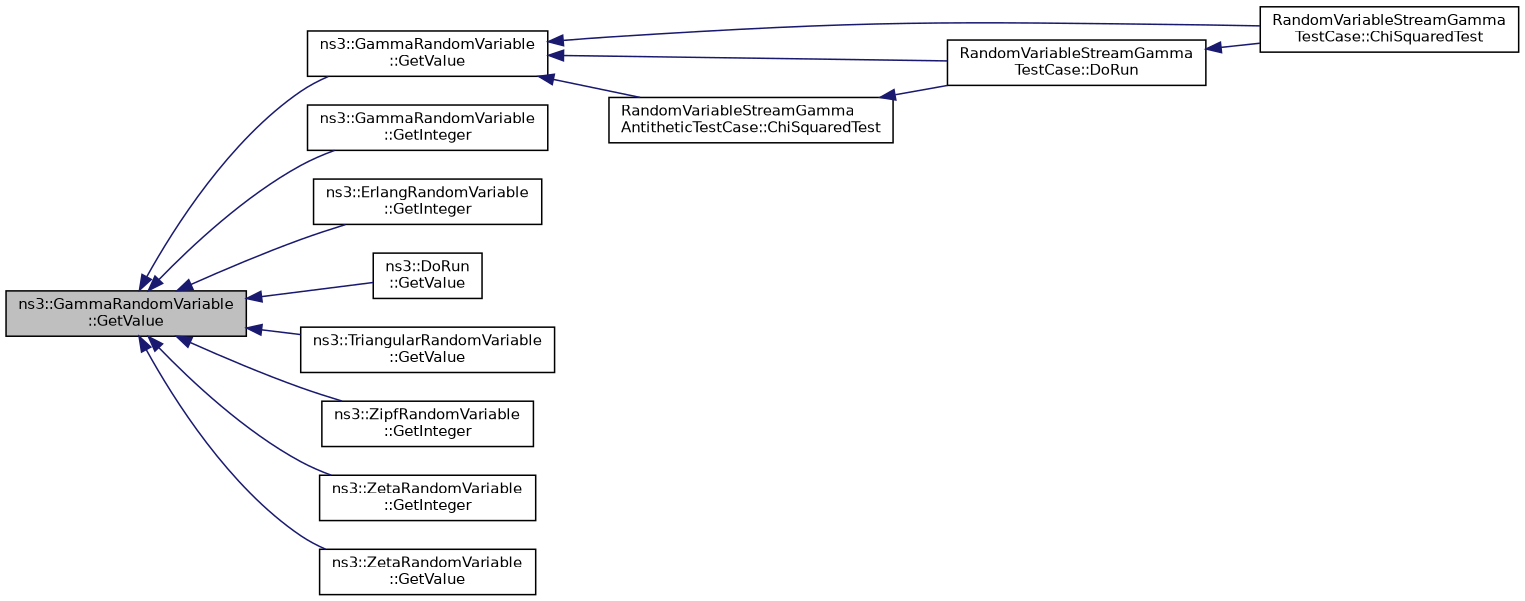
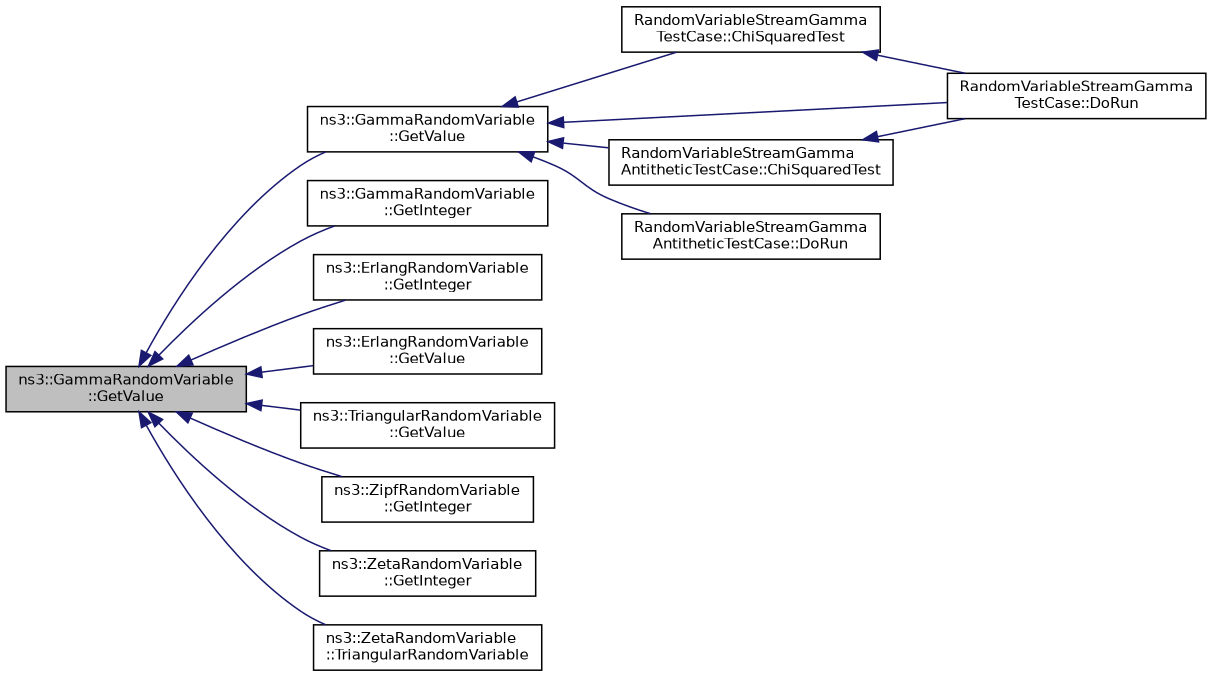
edge "RandomVariableStreamGamma TestCase::ChiSquaredTest" -> "RandomVariableStreamGamma TestCase::DoRun": reversed
node "RandomVariableStreamGamma AntitheticTestCase::DoRun": added
node "ns3::DoRun ::GetValue": label "ns3::DoRun ::GetValue" -> "ns3::ErlangRandomVariable ::GetValue"
node "ns3::ZetaRandomVariable ::GetValue": label "ns3::ZetaRandomVariable ::GetValue" -> "ns3::ZetaRandomVariable ::TriangularRandomVariable"
